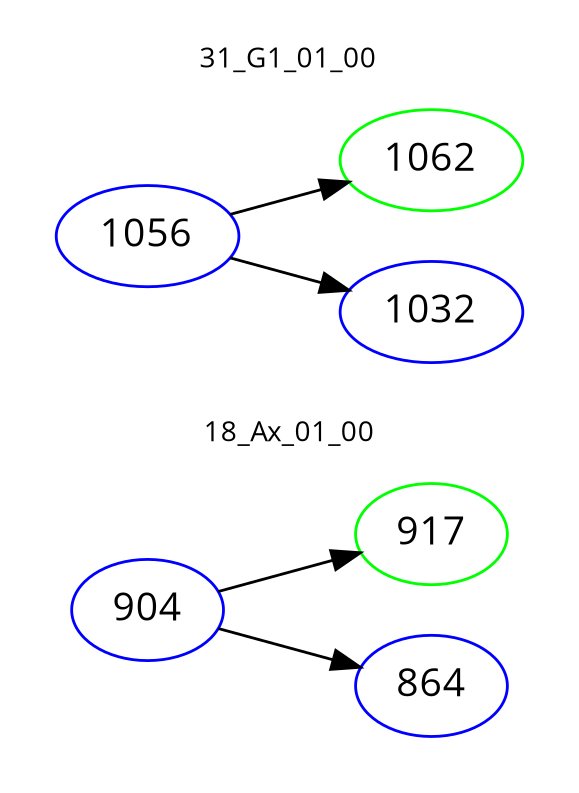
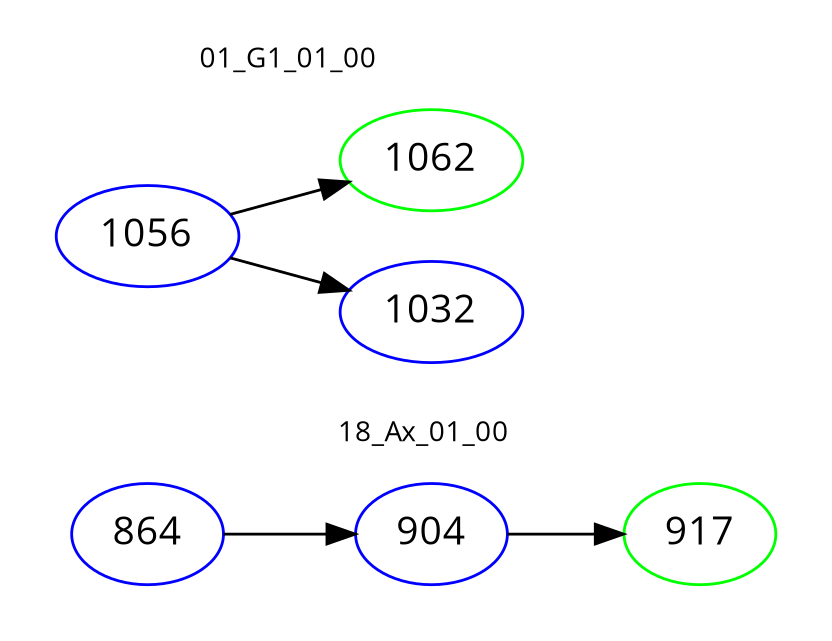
cluster "31_G1_01_00": label "31_G1_01_00" -> "01_G1_01_00"
edge "904" -> "864": reversed
